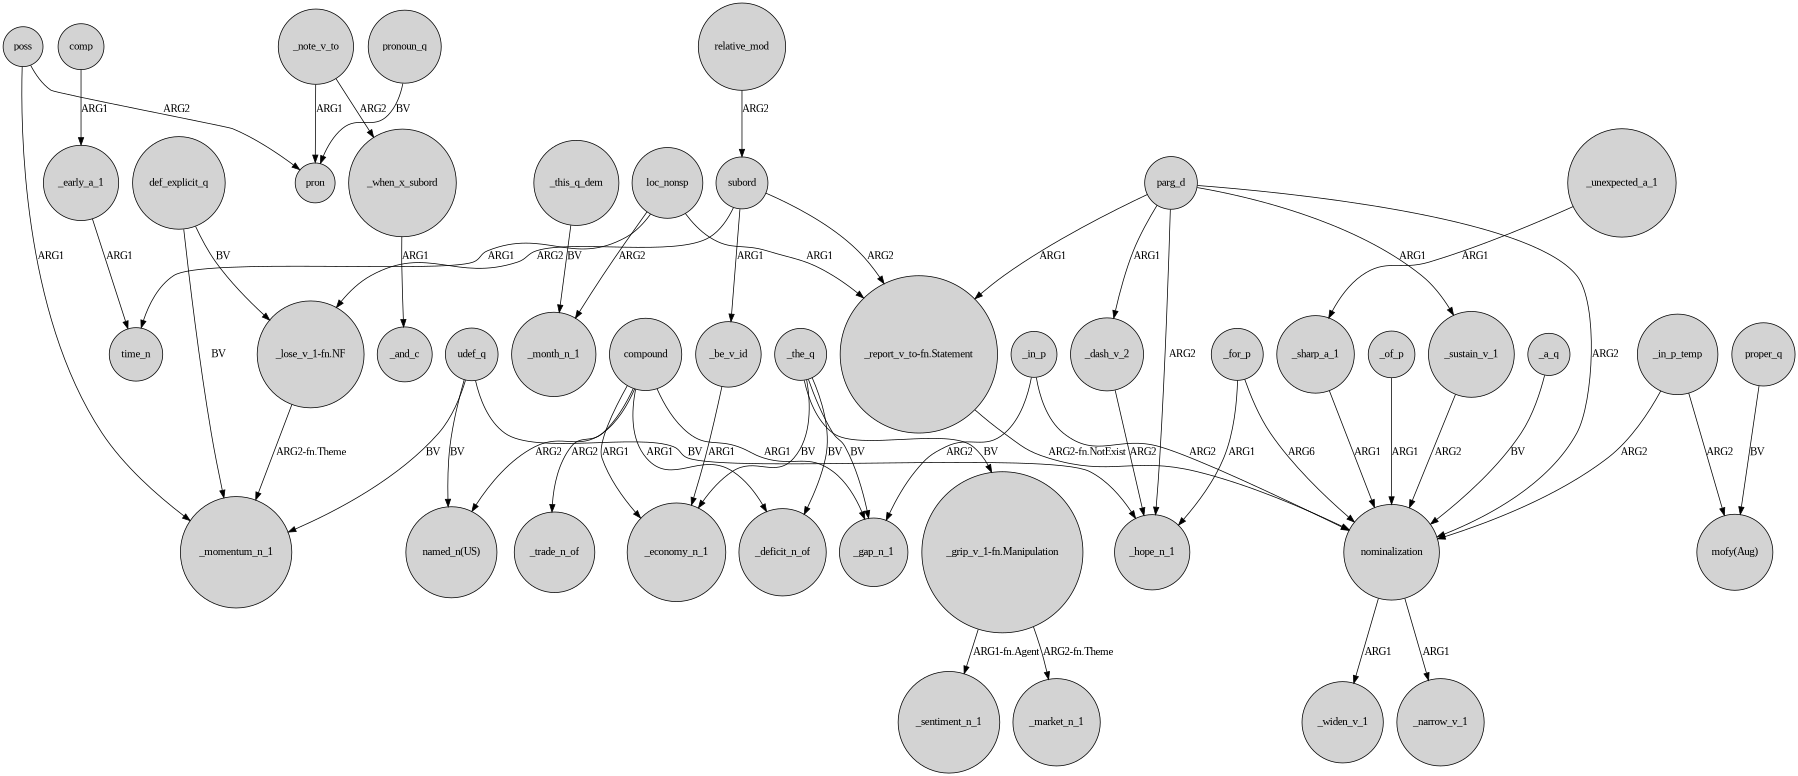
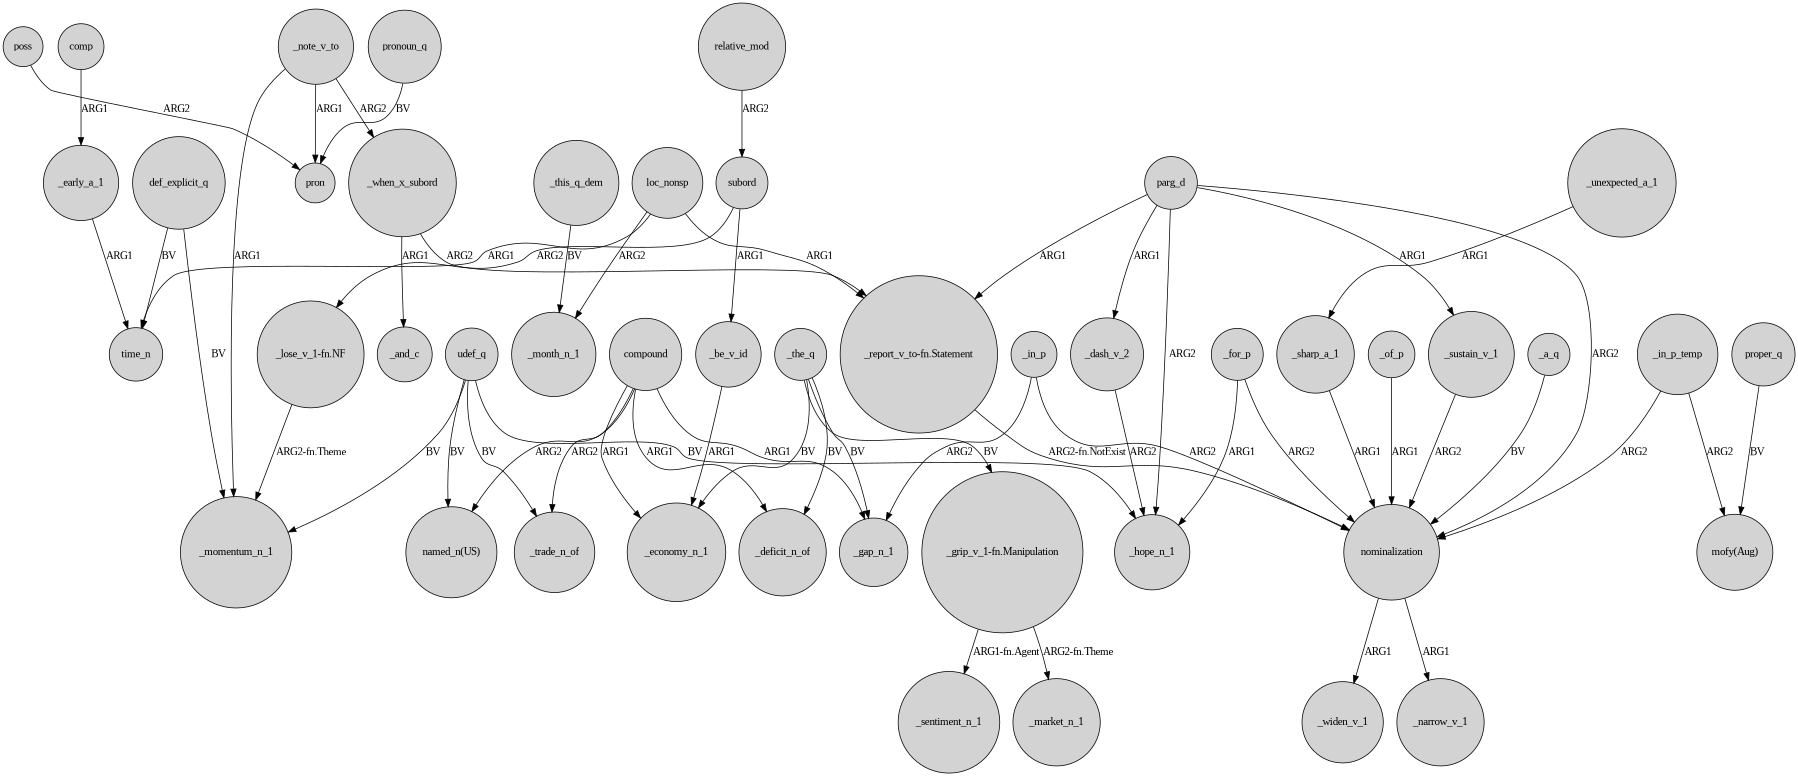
edge "subord" -> "_report_v_to-fn.Statement": now "_when_x_subord" -> "_report_v_to-fn.Statement"
edge "def_explicit_q" -> "_lose_v_1-fn.NF": now "def_explicit_q" -> "time_n"
edge "poss" -> "_momentum_n_1": now "_note_v_to" -> "_momentum_n_1"
edge "_for_p" -> "nominalization": label "ARG6" -> "ARG2"
edge "udef_q" -> "_trade_n_of": added, label "BV"
